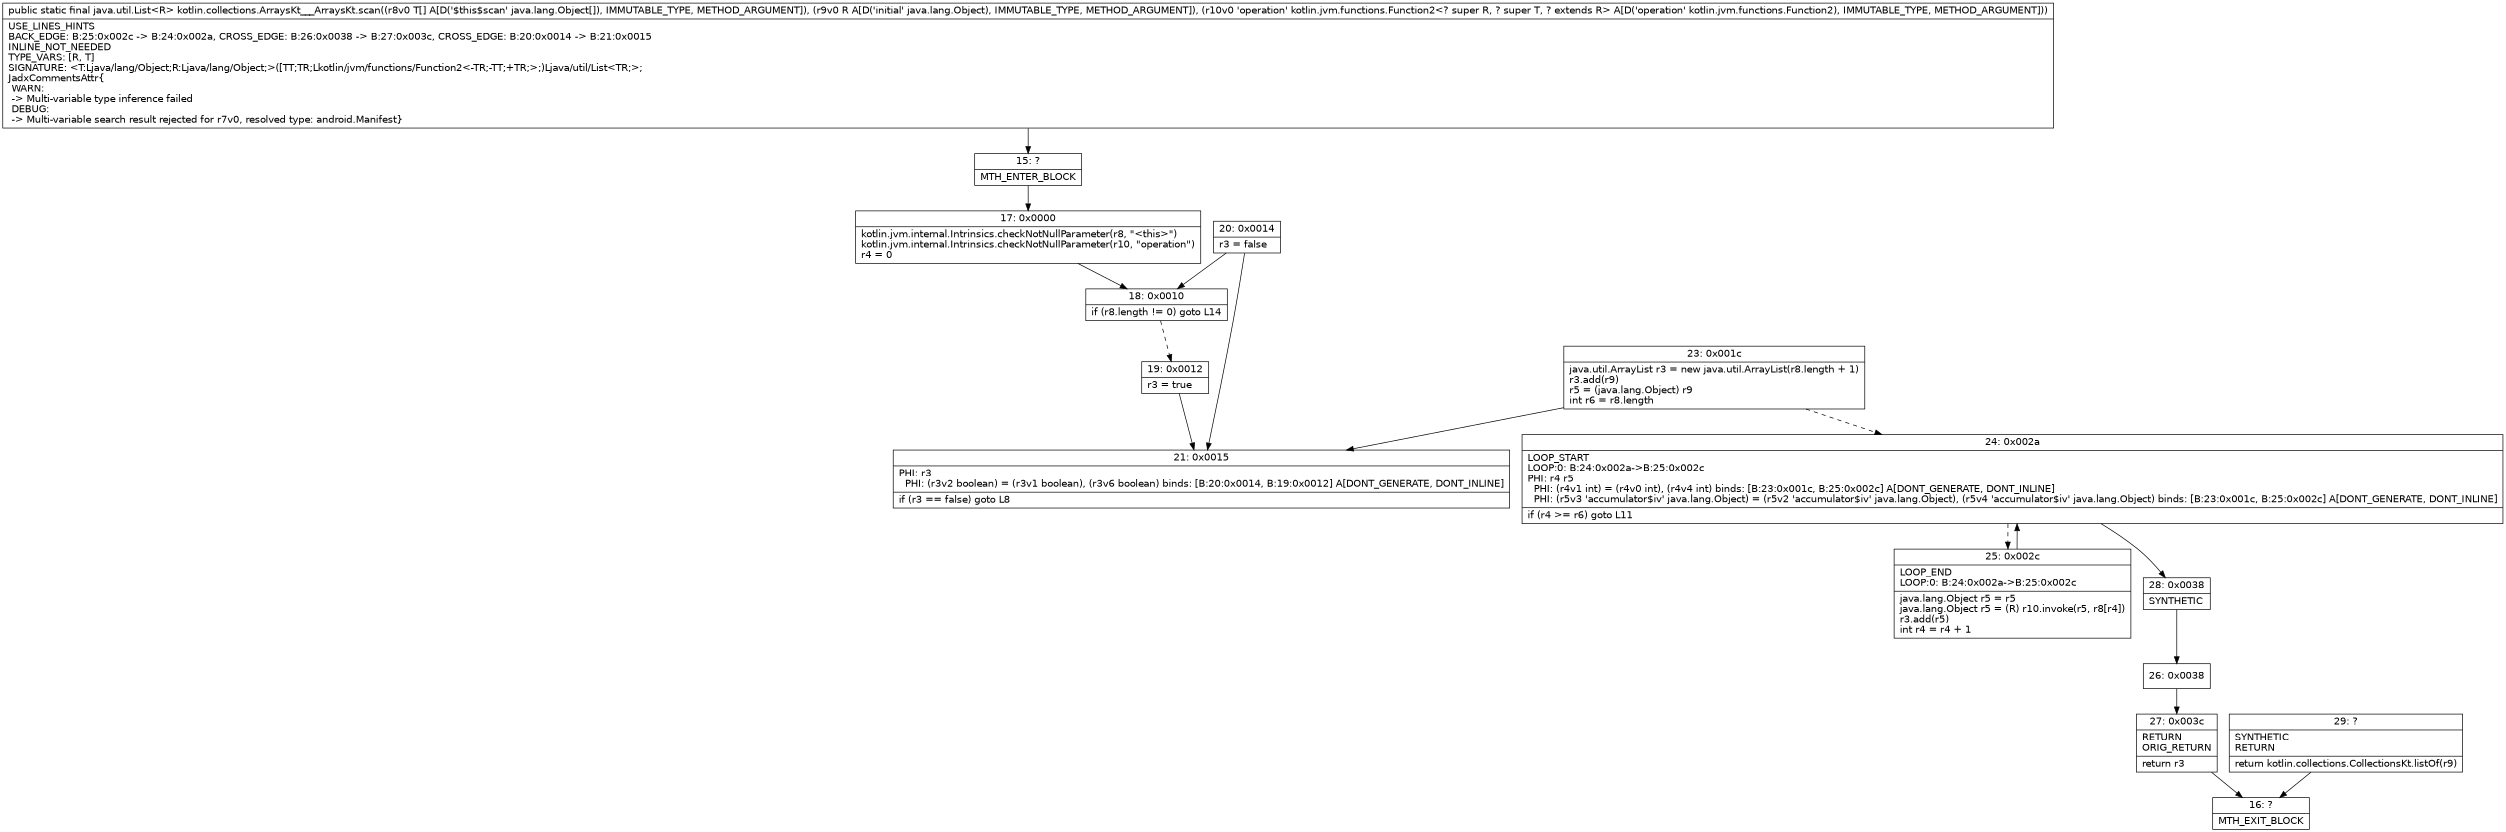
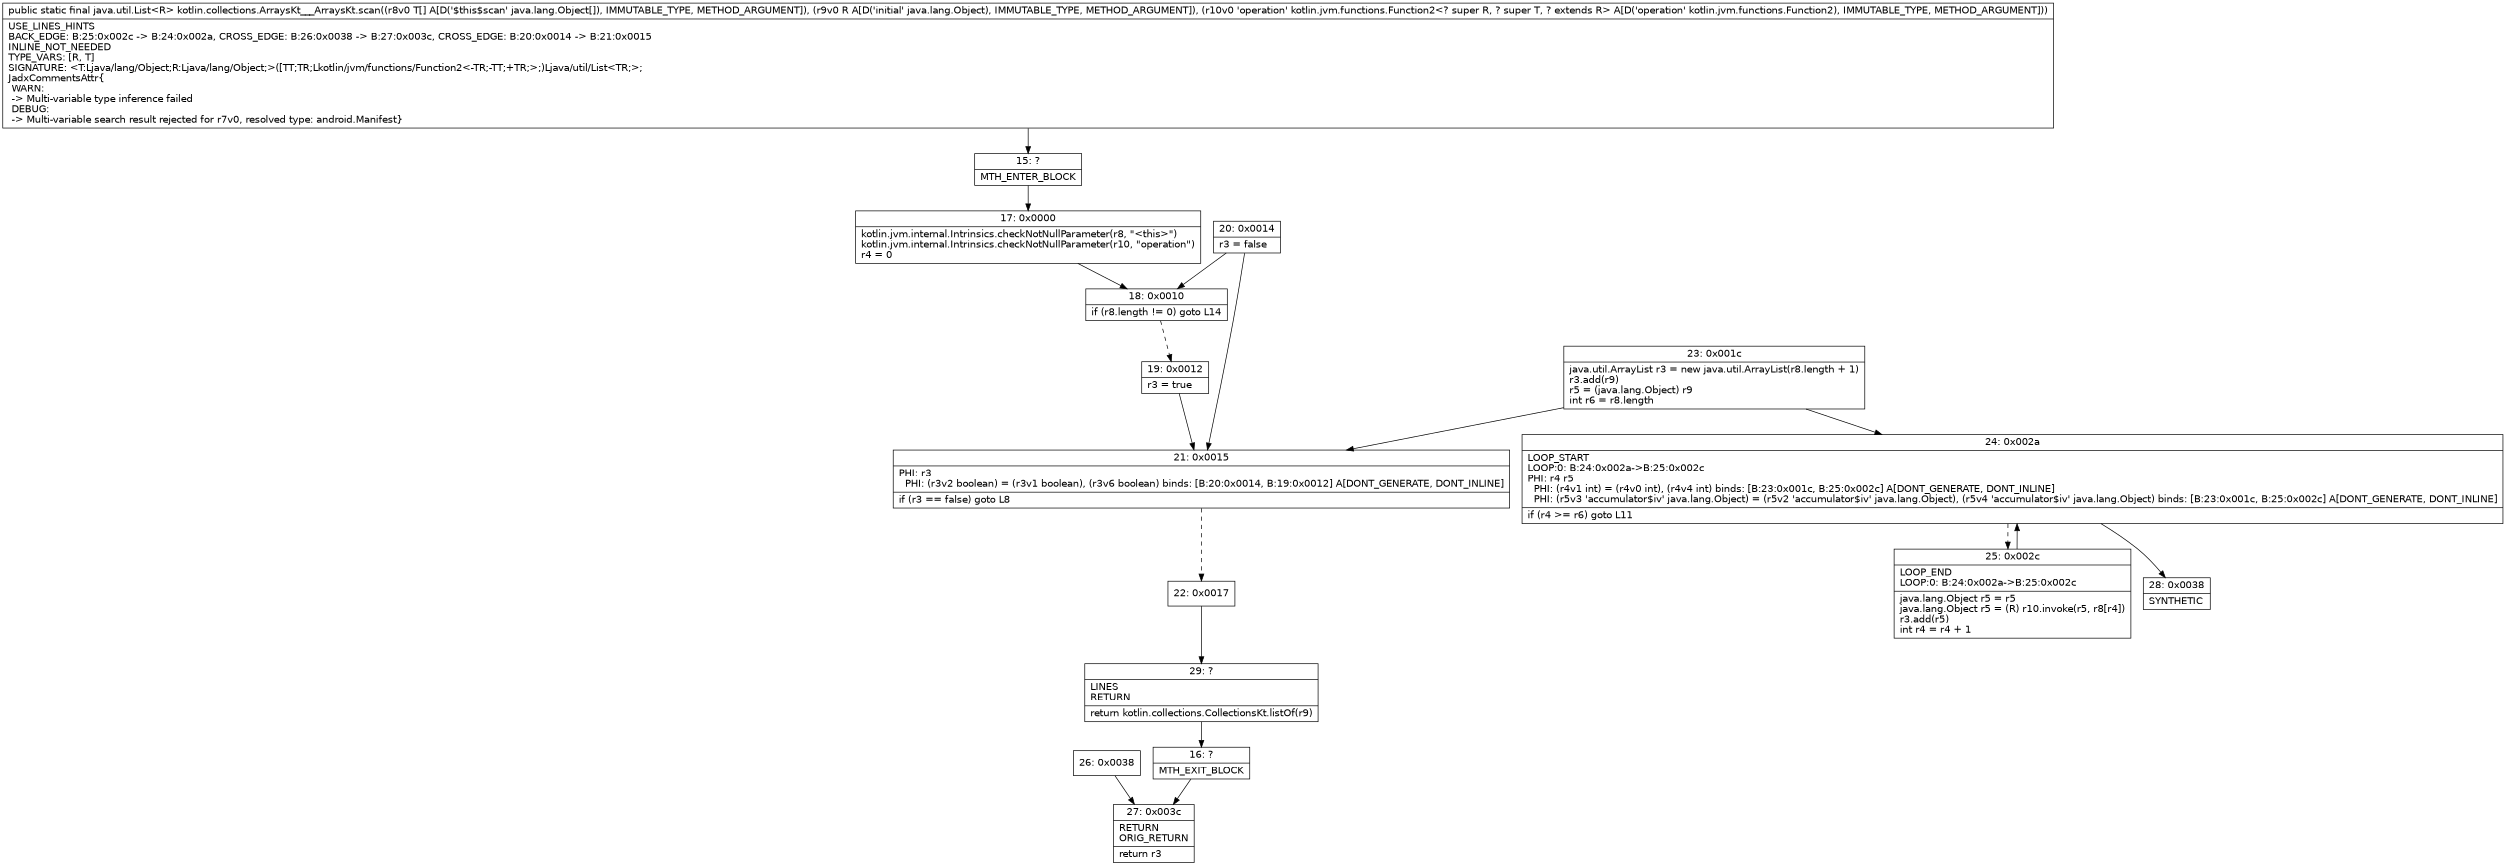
edge "23: 0x001c" -> "24: 0x002a": style dashed -> solid
node "22: 0x0017": added
edge "28: 0x0038" -> "26: 0x0038": removed
node "29: ?": text "SYNTHETIC" -> "LINES"
edge "27: 0x003c" -> "16: ?": reversed
